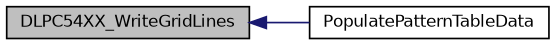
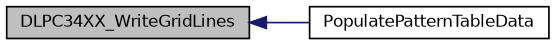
node "DLPC54XX_WriteGridLines": label "DLPC54XX_WriteGridLines" -> "DLPC34XX_WriteGridLines"
